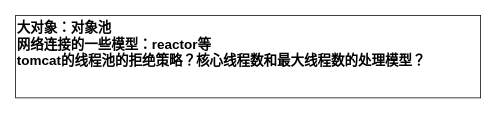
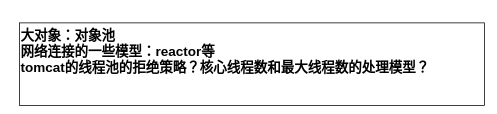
node "大对象：对象池网络连接的一些模型：reactor等tomcat的线程池的拒绝策略？核心线程数和最大线程数的处理模型？": moved (248, 57) -> (252, 64)
